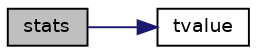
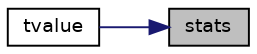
edge "stats" -> "tvalue": reversed
